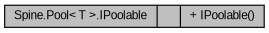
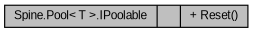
node "Spine.Pool< T >.IPoolable": text "+ IPoolable()" -> "+ Reset()"
